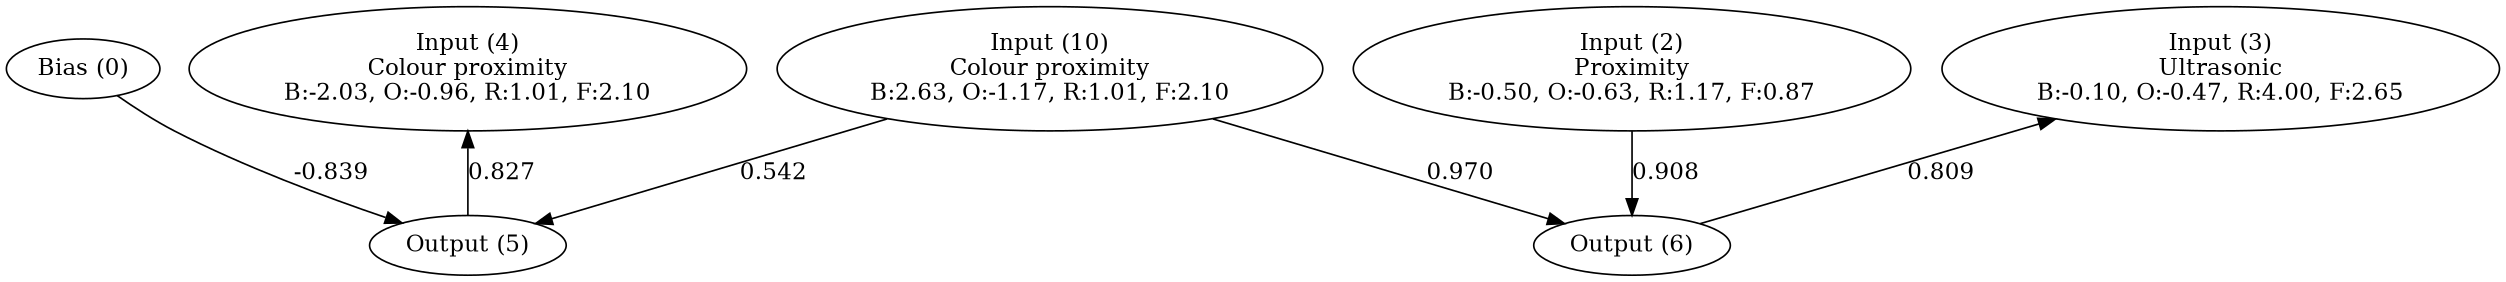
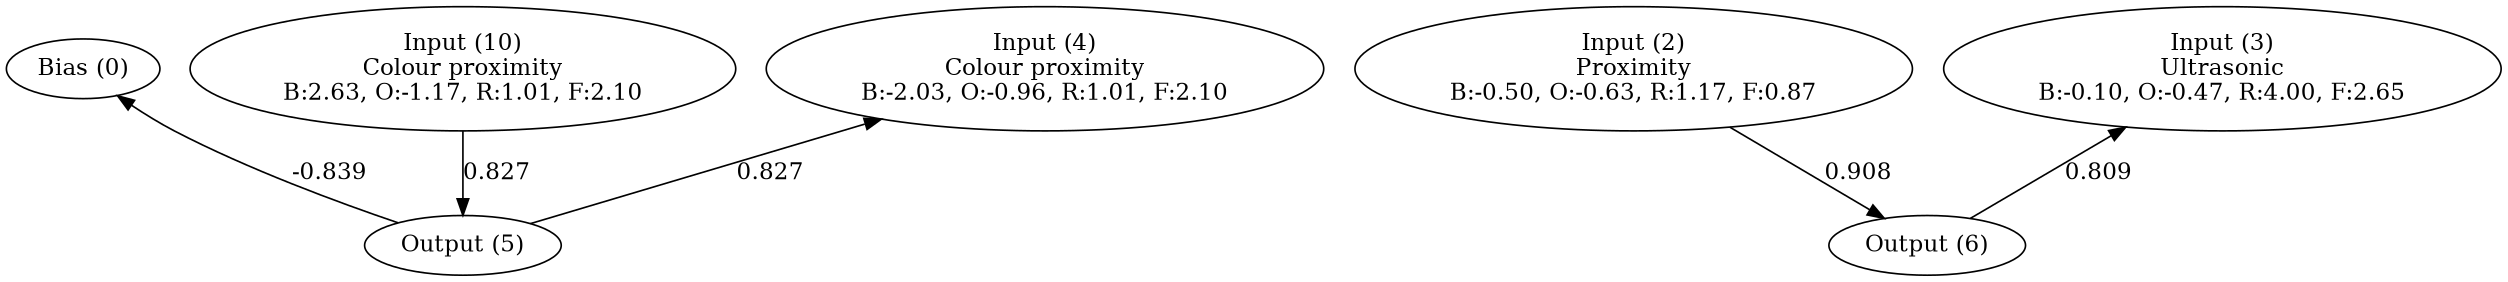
edge "Bias (0)" -> "Output (5)": reversed
edge "Input (10) Colour proximity B:2.63, O:-1.17, R:1.01, F:2.10" -> "Output (6)": removed, label "0.970"
edge "Input (10) Colour proximity B:2.63, O:-1.17, R:1.01, F:2.10" -> "Output (5)": label "0.542" -> "0.827"
